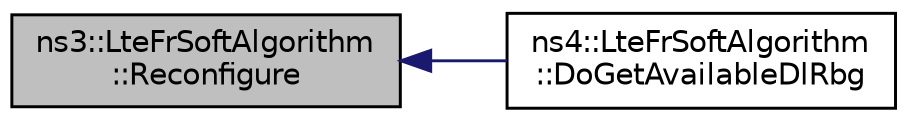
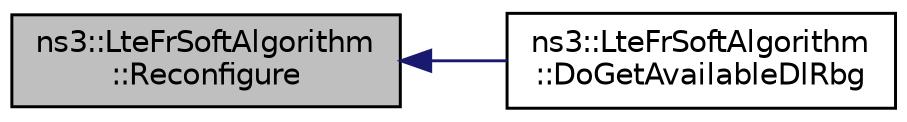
node "ns4::LteFrSoftAlgorithm ::DoGetAvailableDlRbg": label "ns4::LteFrSoftAlgorithm ::DoGetAvailableDlRbg" -> "ns3::LteFrSoftAlgorithm ::DoGetAvailableDlRbg"
